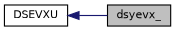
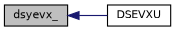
edge "dsyevx_" -> "DSEVXU": reversed
